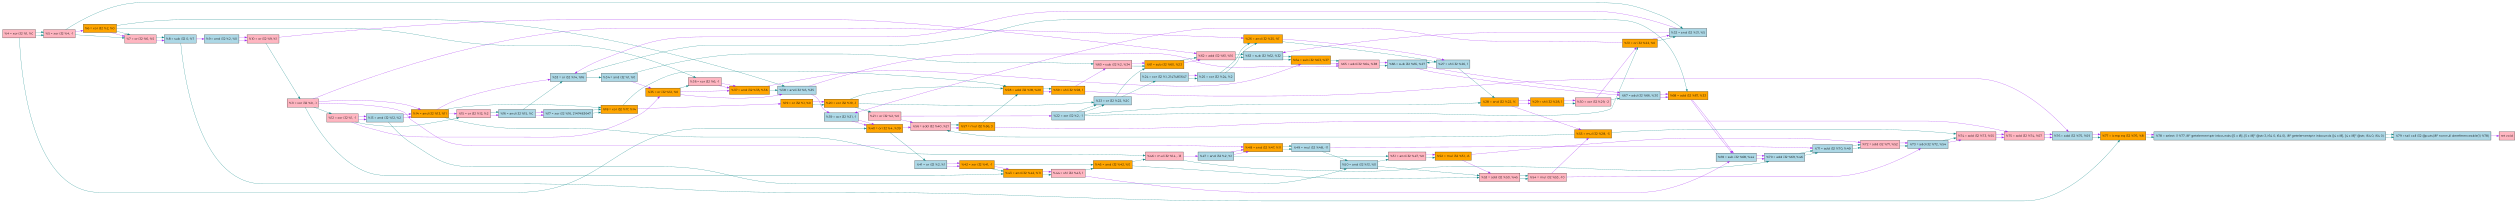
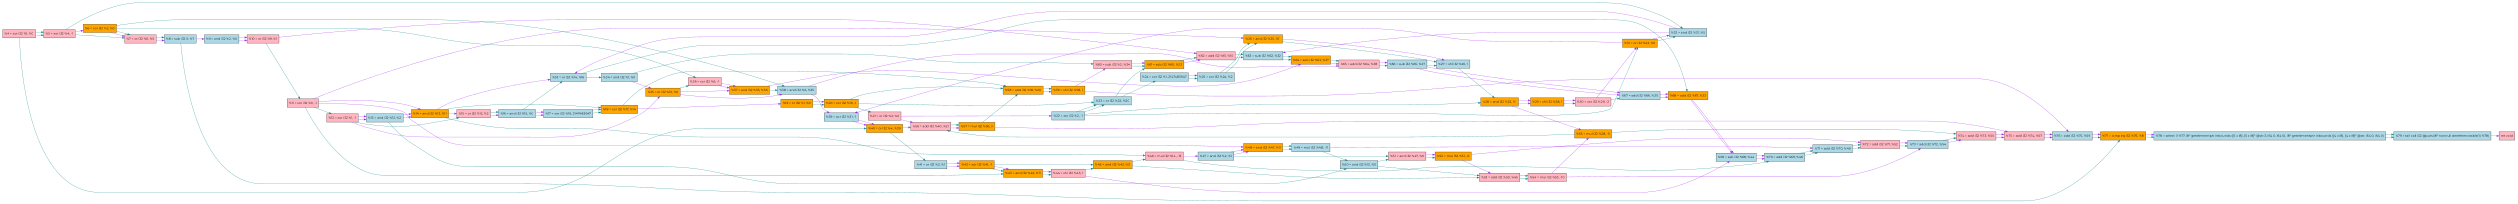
edge "%27 = shl i32 %26, 1" -> "%66 = sub i32 %65, %27": reversed
